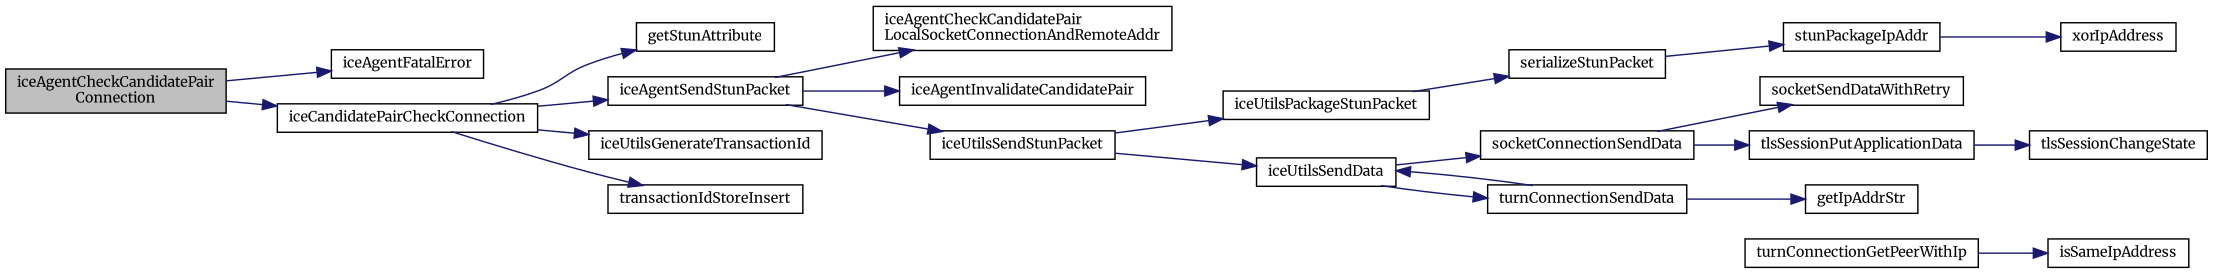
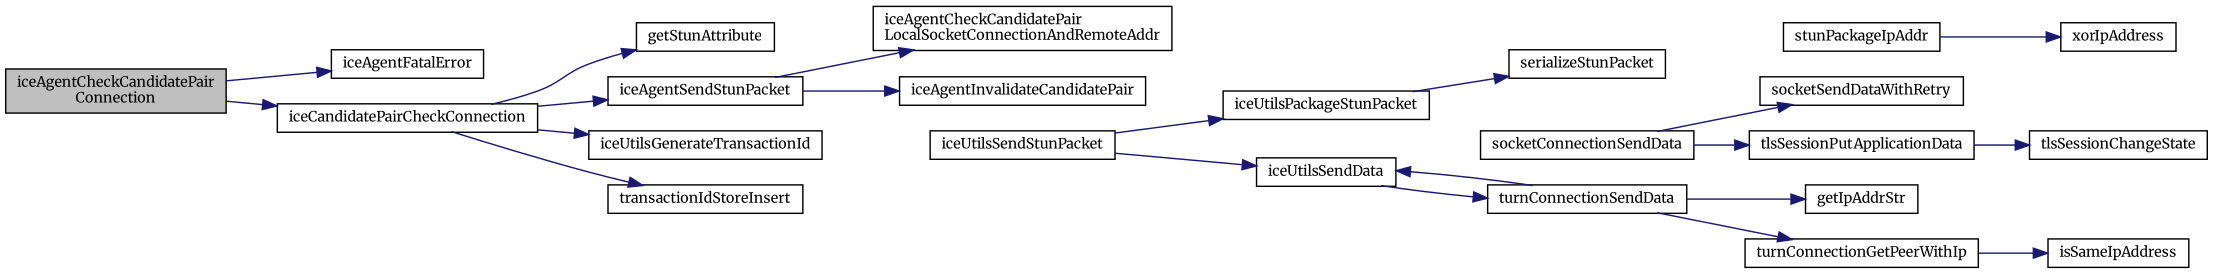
edge "serializeStunPacket" -> "stunPackageIpAddr": removed
edge "iceAgentSendStunPacket" -> "iceUtilsSendStunPacket": removed
edge "iceUtilsSendData" -> "socketConnectionSendData": removed
edge "turnConnectionSendData" -> "turnConnectionGetPeerWithIp": added
